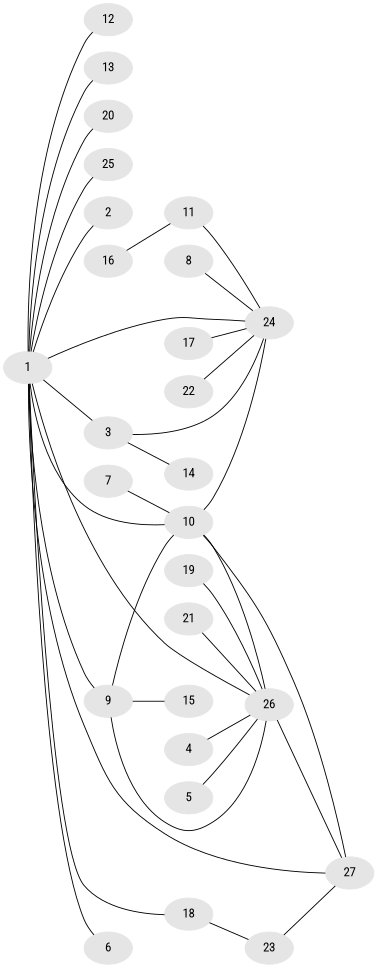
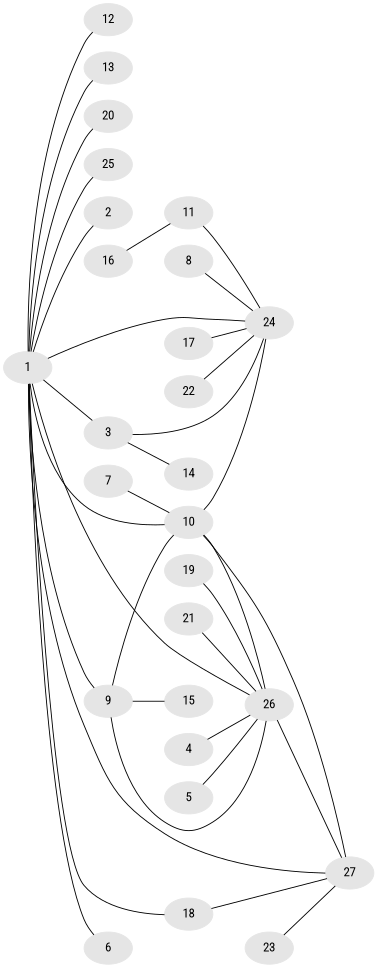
edge "18" -- "23": now "18" -- "27"
